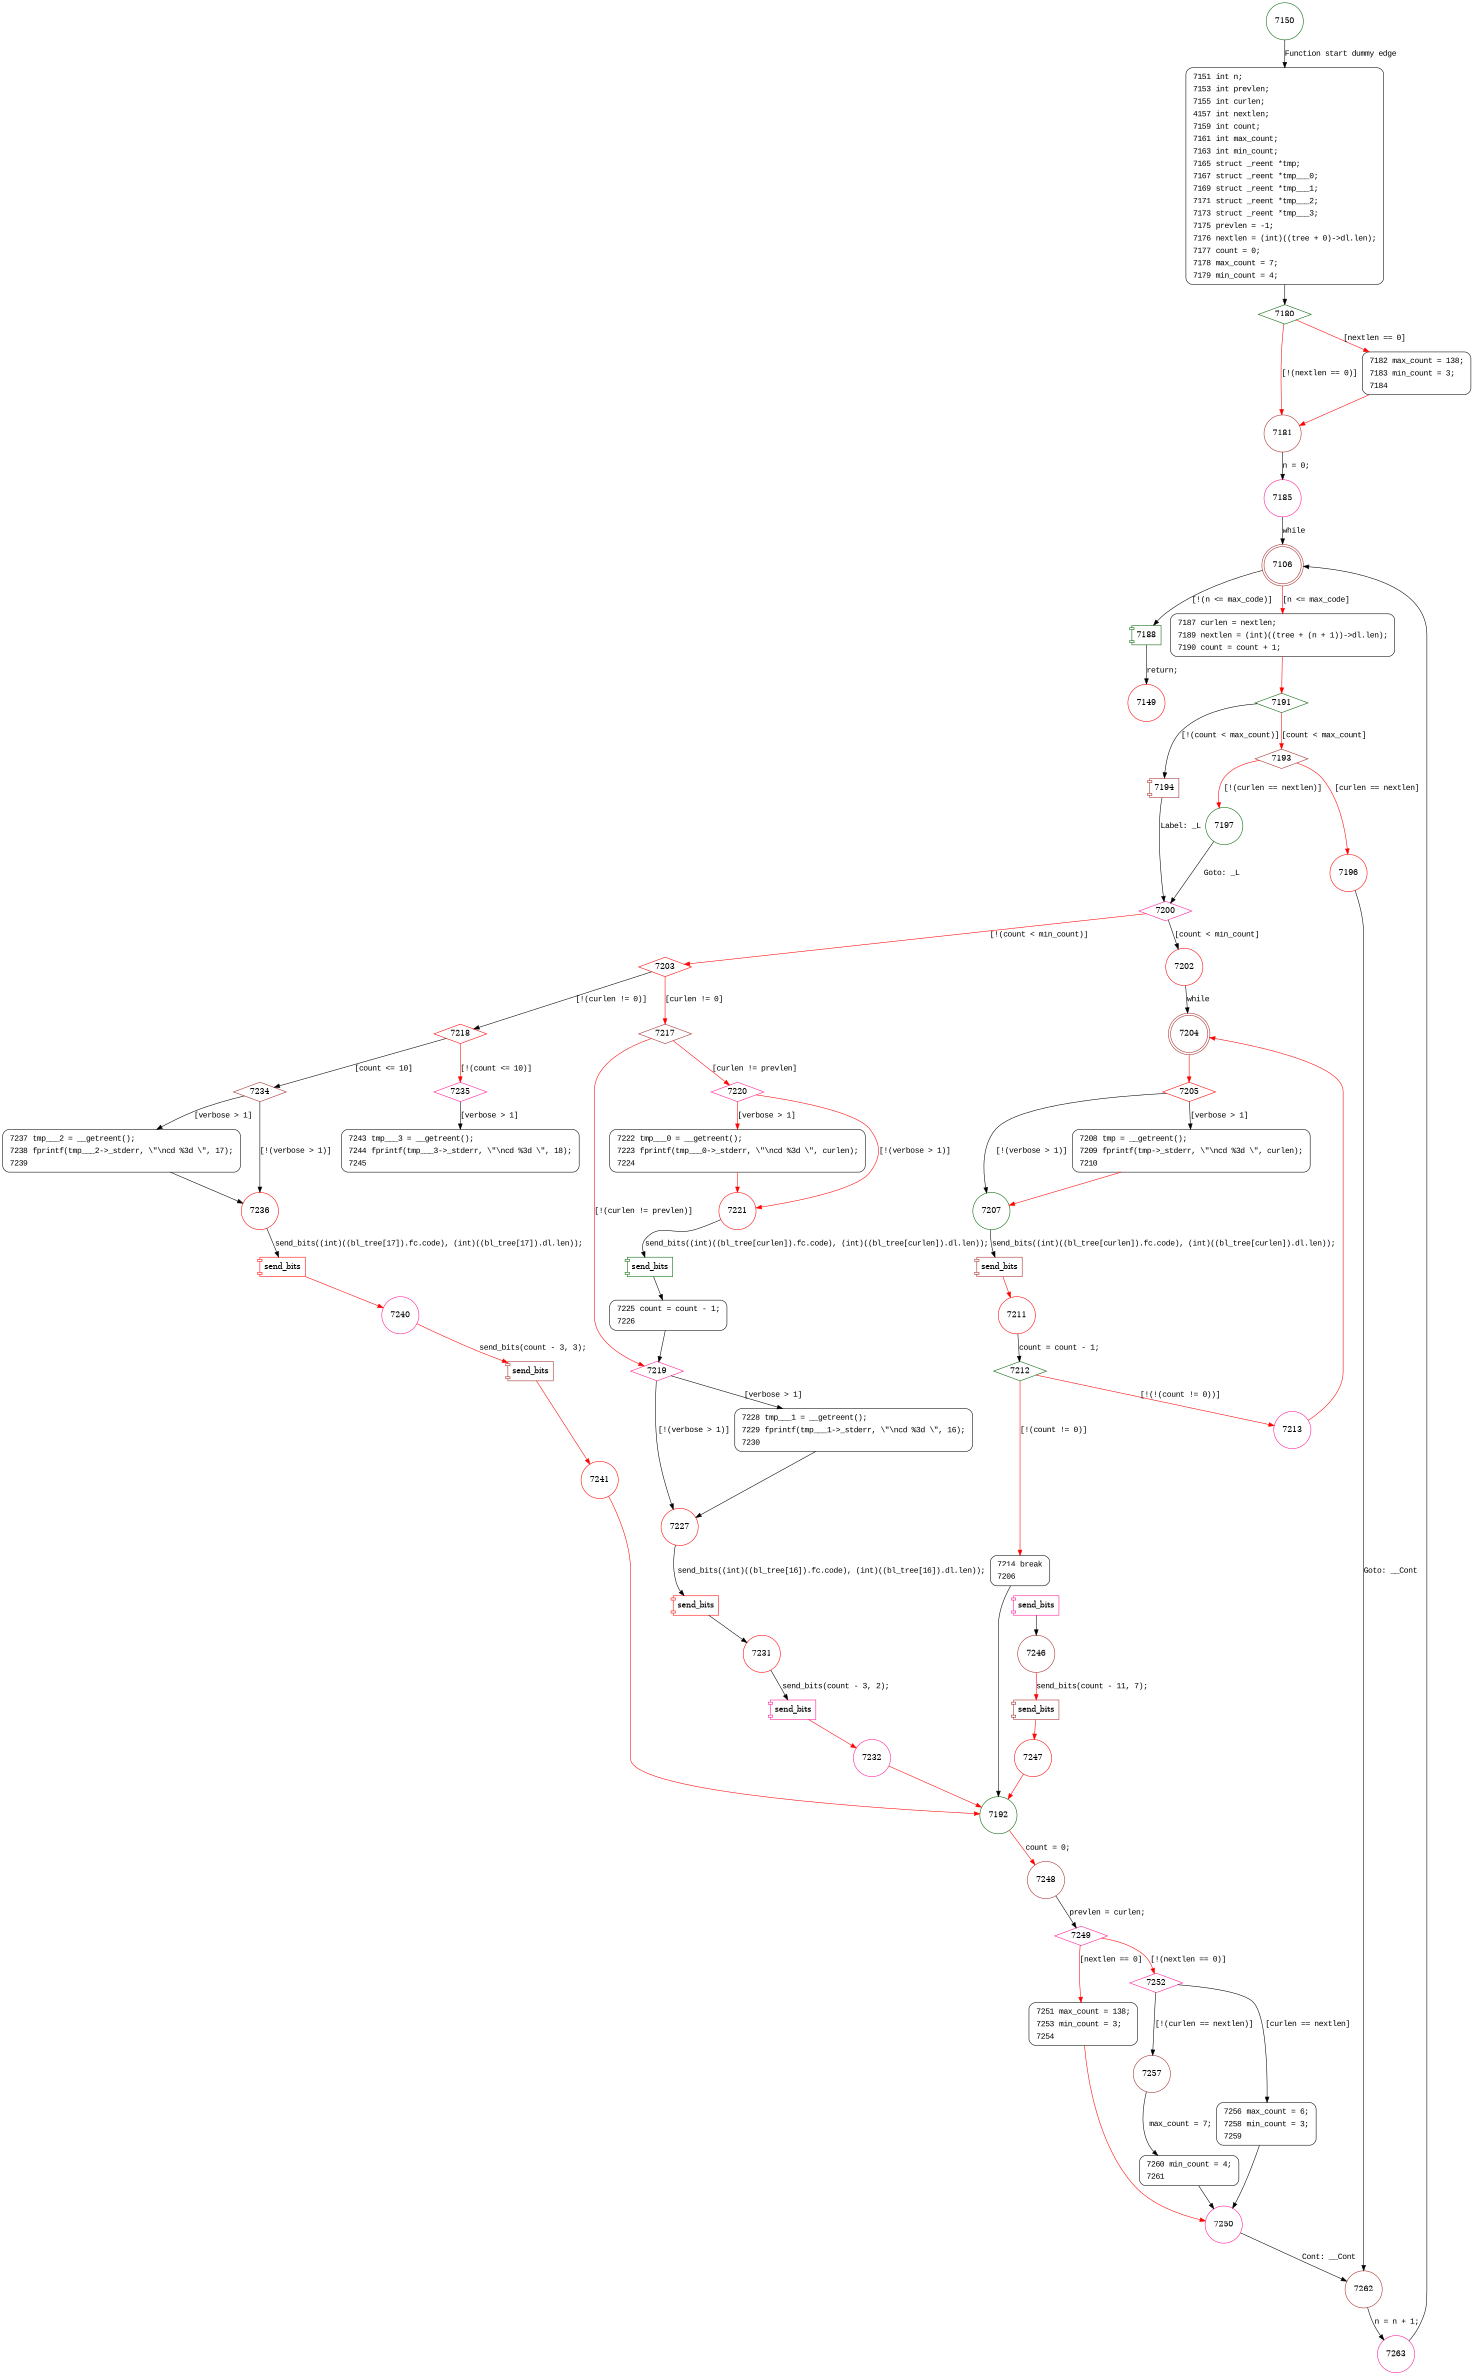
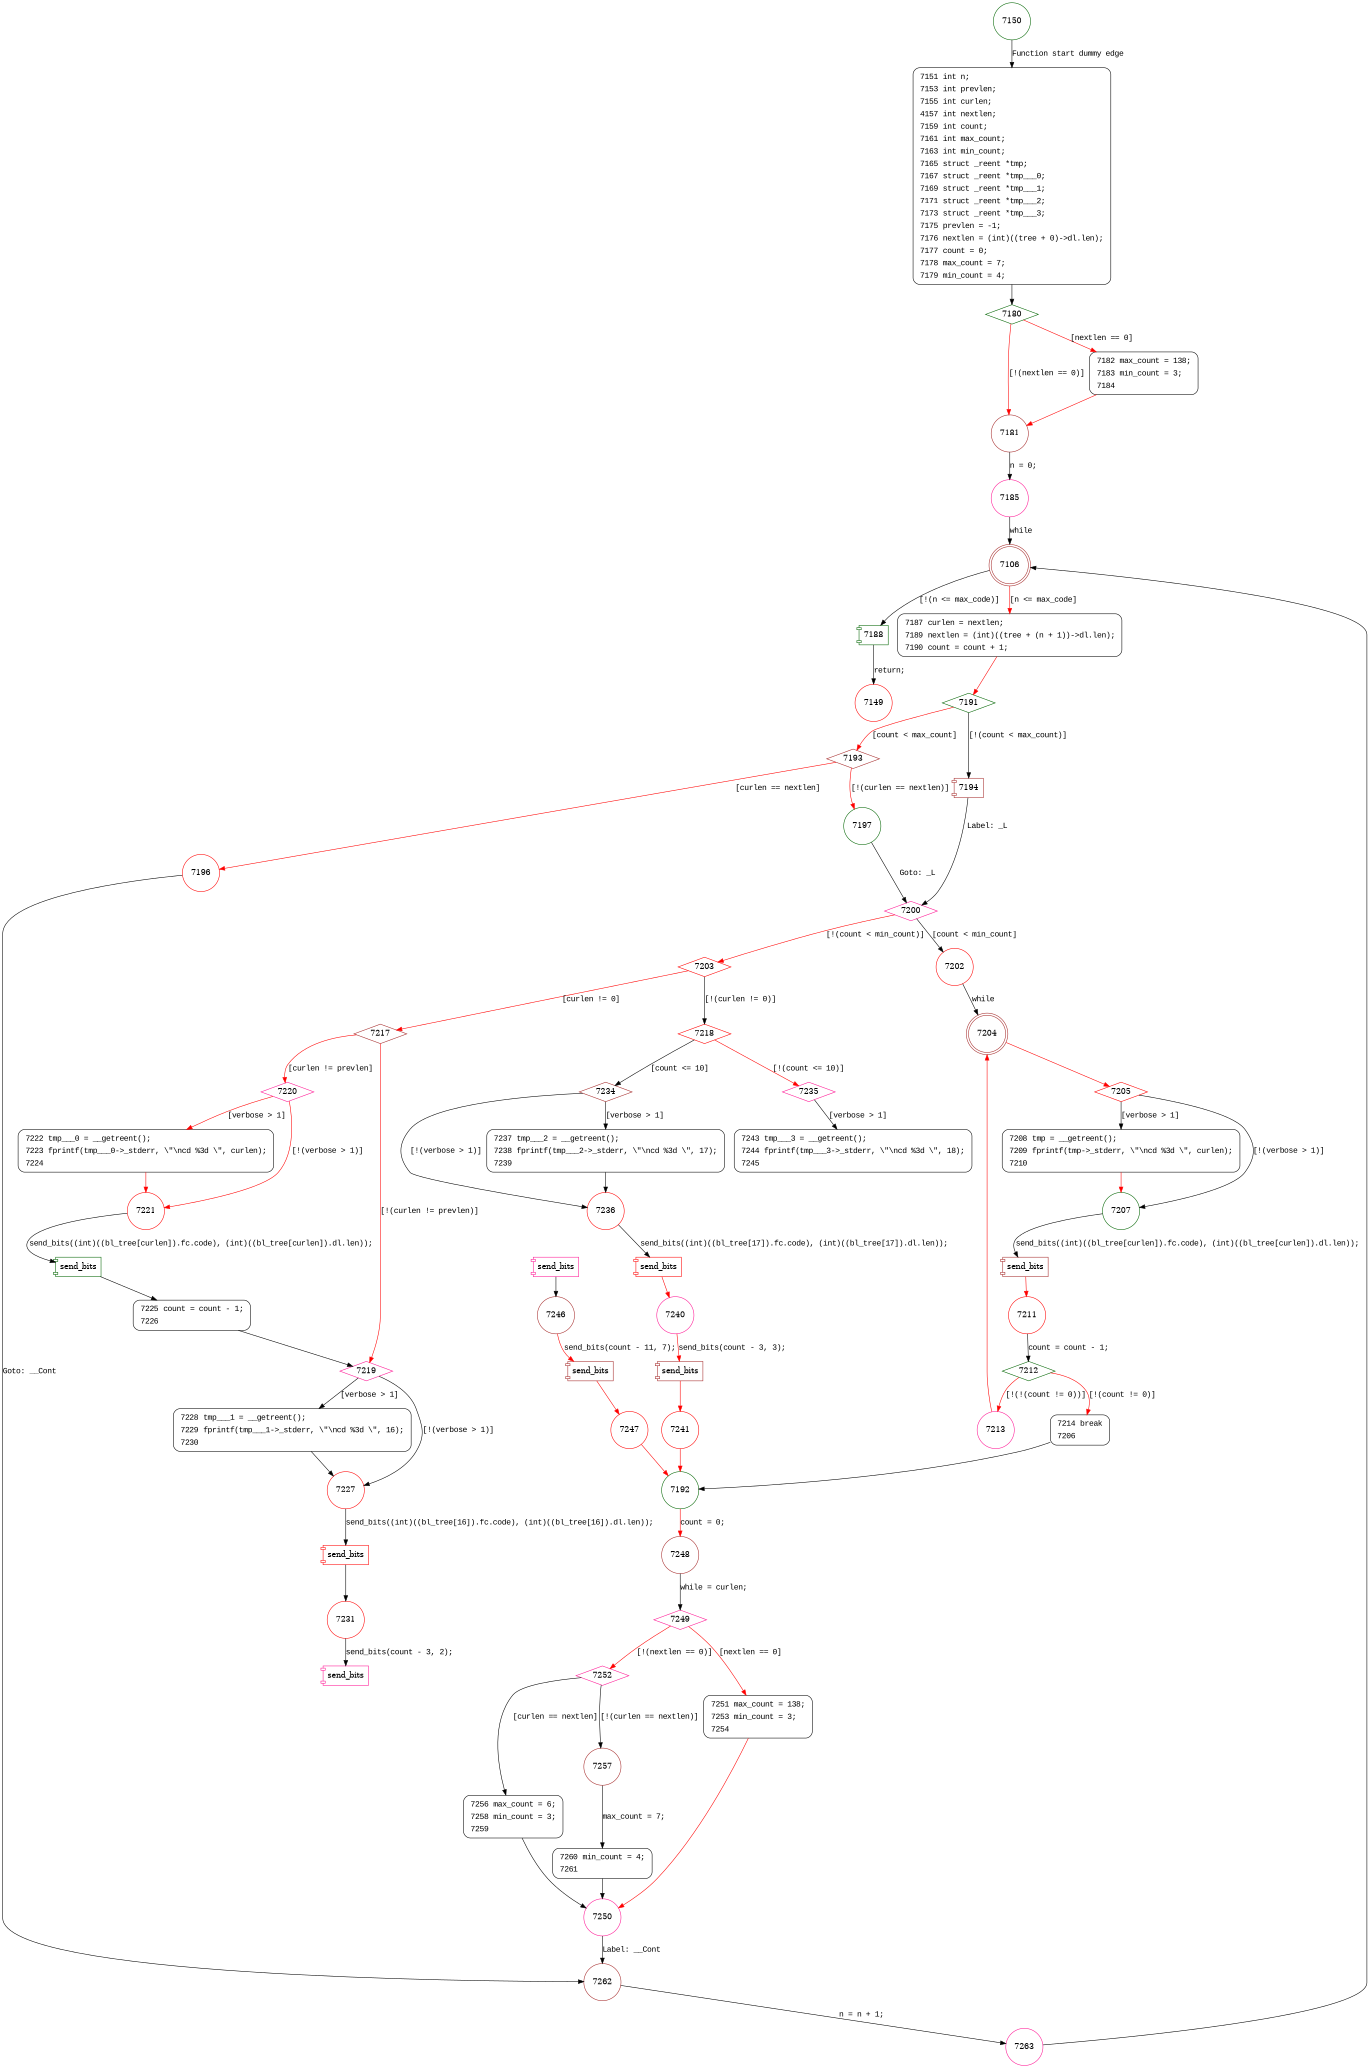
node "7232": removed
edge "7248" -> "7249": label "prevlen = curlen;" -> "while = curlen;"
edge "7250" -> "7262": label "Cont: __Cont" -> "Label: __Cont"
